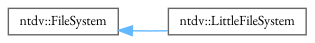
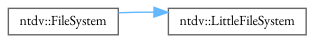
edge "ntdv::LittleFileSystem" -> "ntdv::FileSystem": reversed
